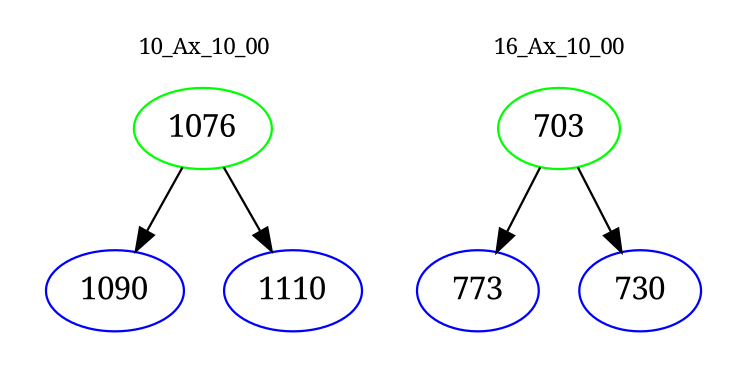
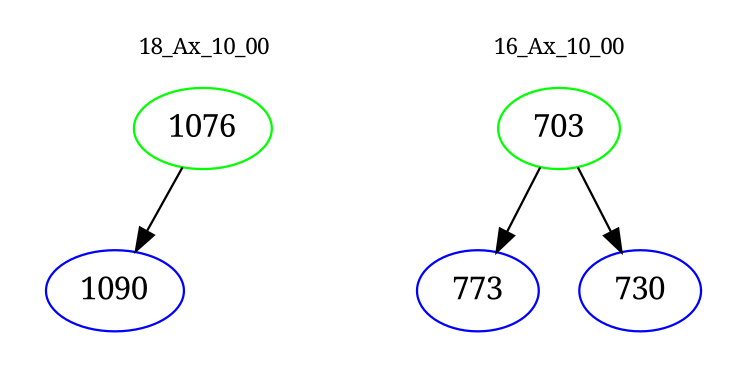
cluster "10_Ax_10_00": label "10_Ax_10_00" -> "18_Ax_10_00"
node "1110": removed
